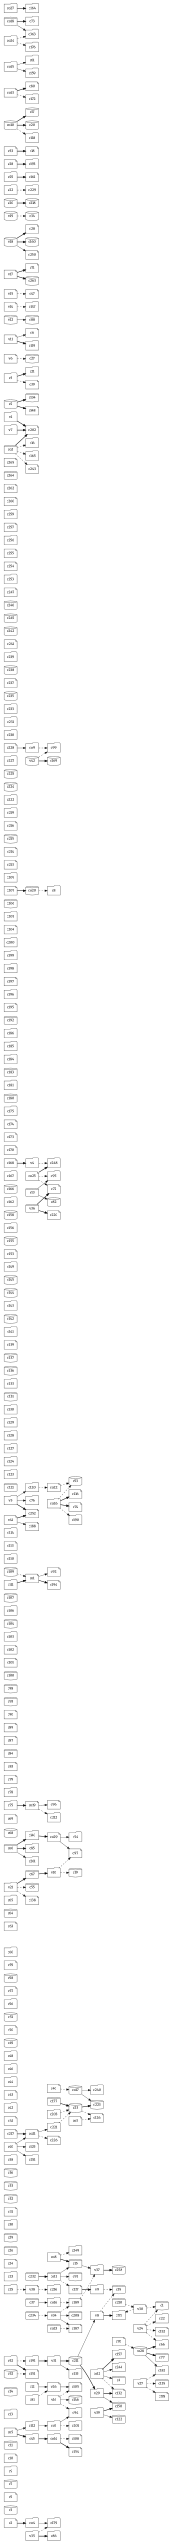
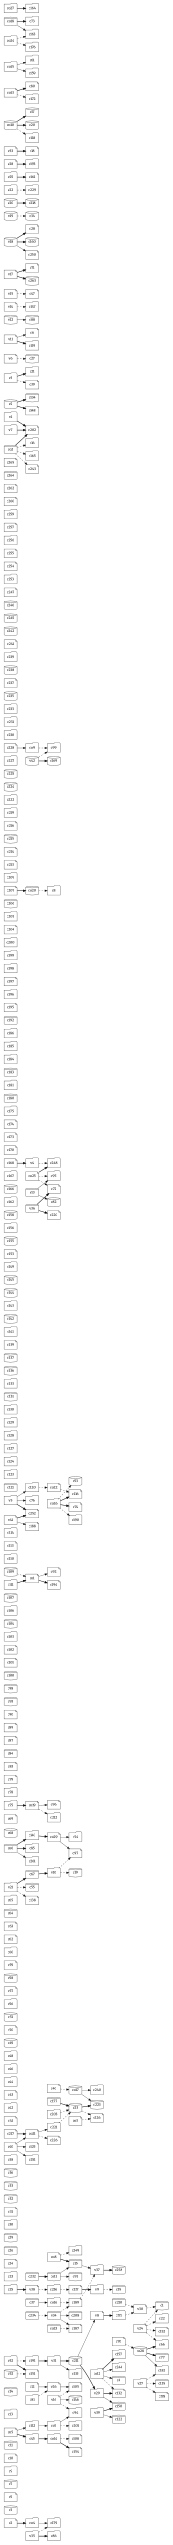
node "c363": label "c363" -> "c163"
edge "co22" -> "c53": now "co22" -> "c116"
node "c62": added
edge "co11" -> "c117": now "c236" -> "c117"
edge "c25" -> "v38": style dashed -> bold
edge "v8" -> "c35": removed
edge "v30" -> "c171": reversed
